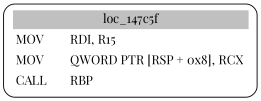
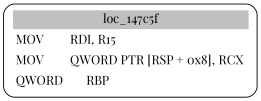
node "loc_147c5f": text "CALL       RBP" -> "QWORD       RBP"
